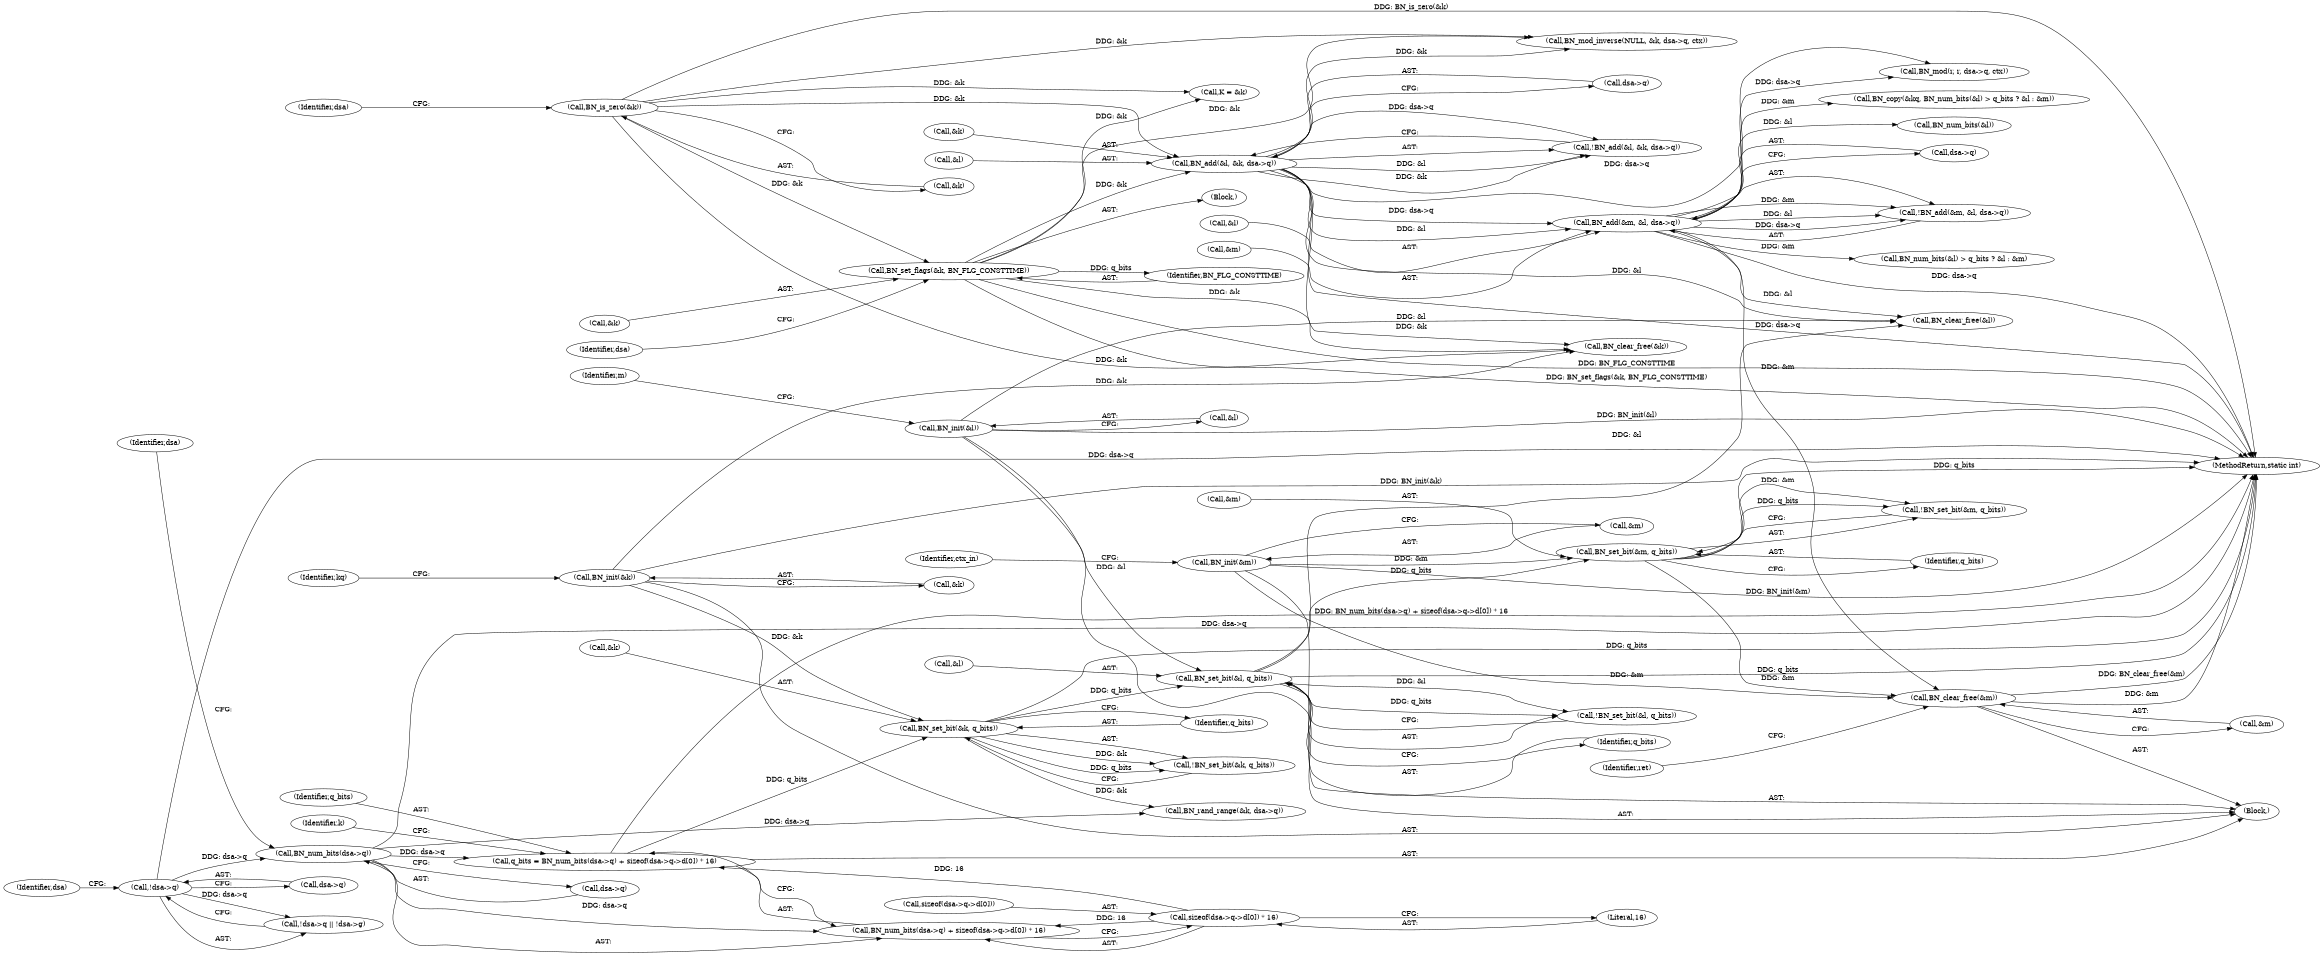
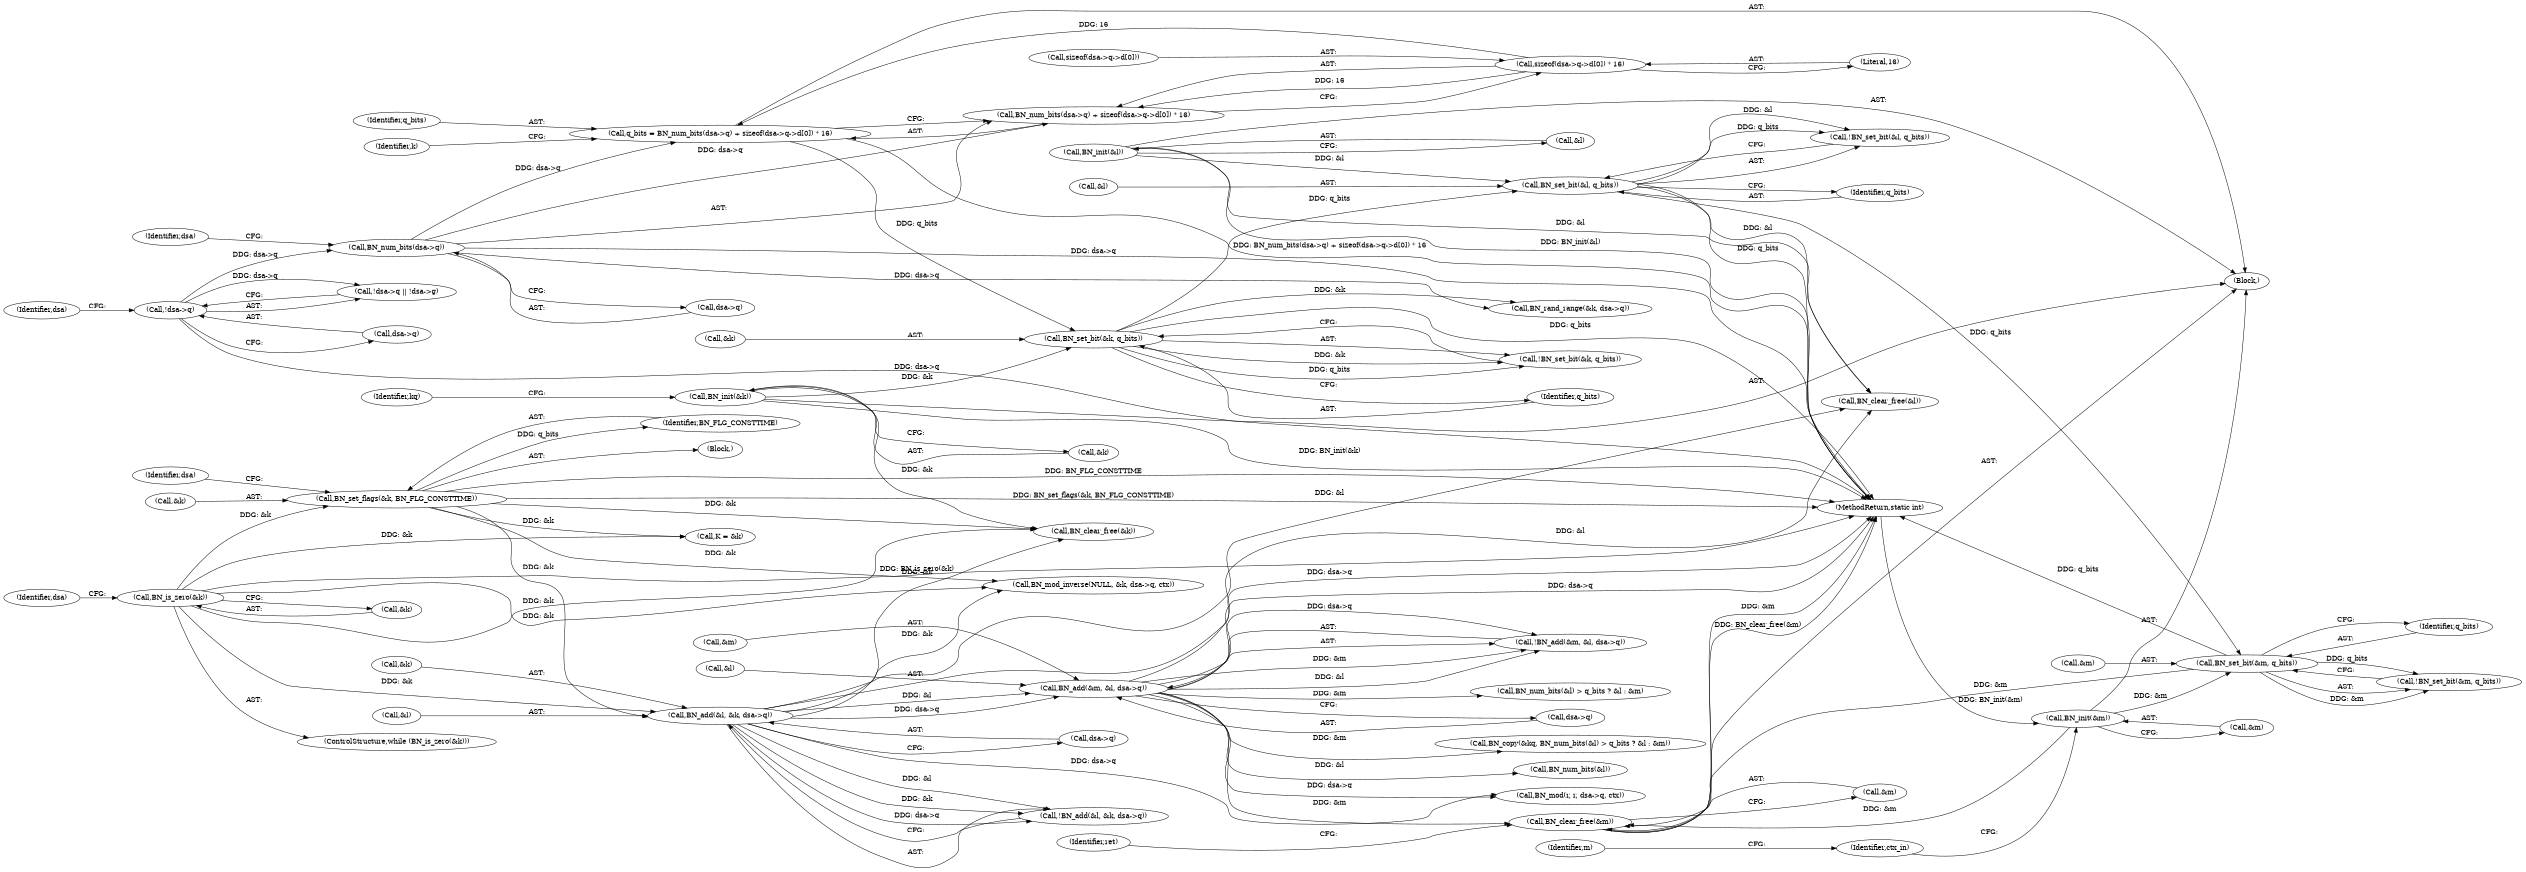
edge "(Identifier,m)" -> "(Call,BN_init(&l))": now "(Identifier,m)" -> "(Identifier,ctx_in)"
edge "(Call,BN_init(&m))" -> "(MethodReturn,static int)": reversed
node "(ControlStructure,while (BN_is_zero(&k)))": added
